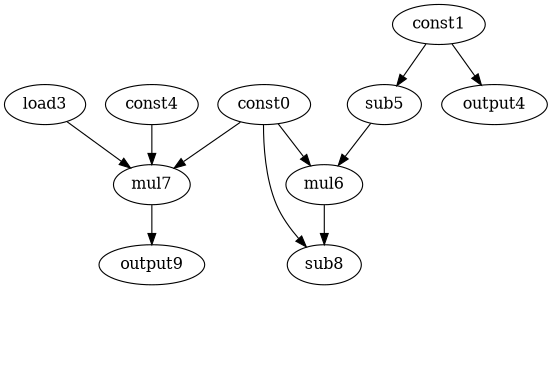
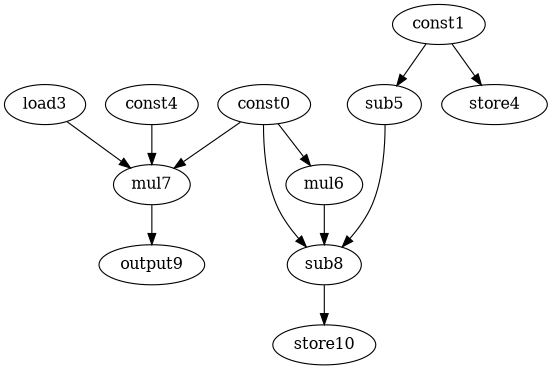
node "output4": label "output4" -> "store4"
edge "sub5" -> "mul6": now "sub5" -> "sub8"
node "store10": added
